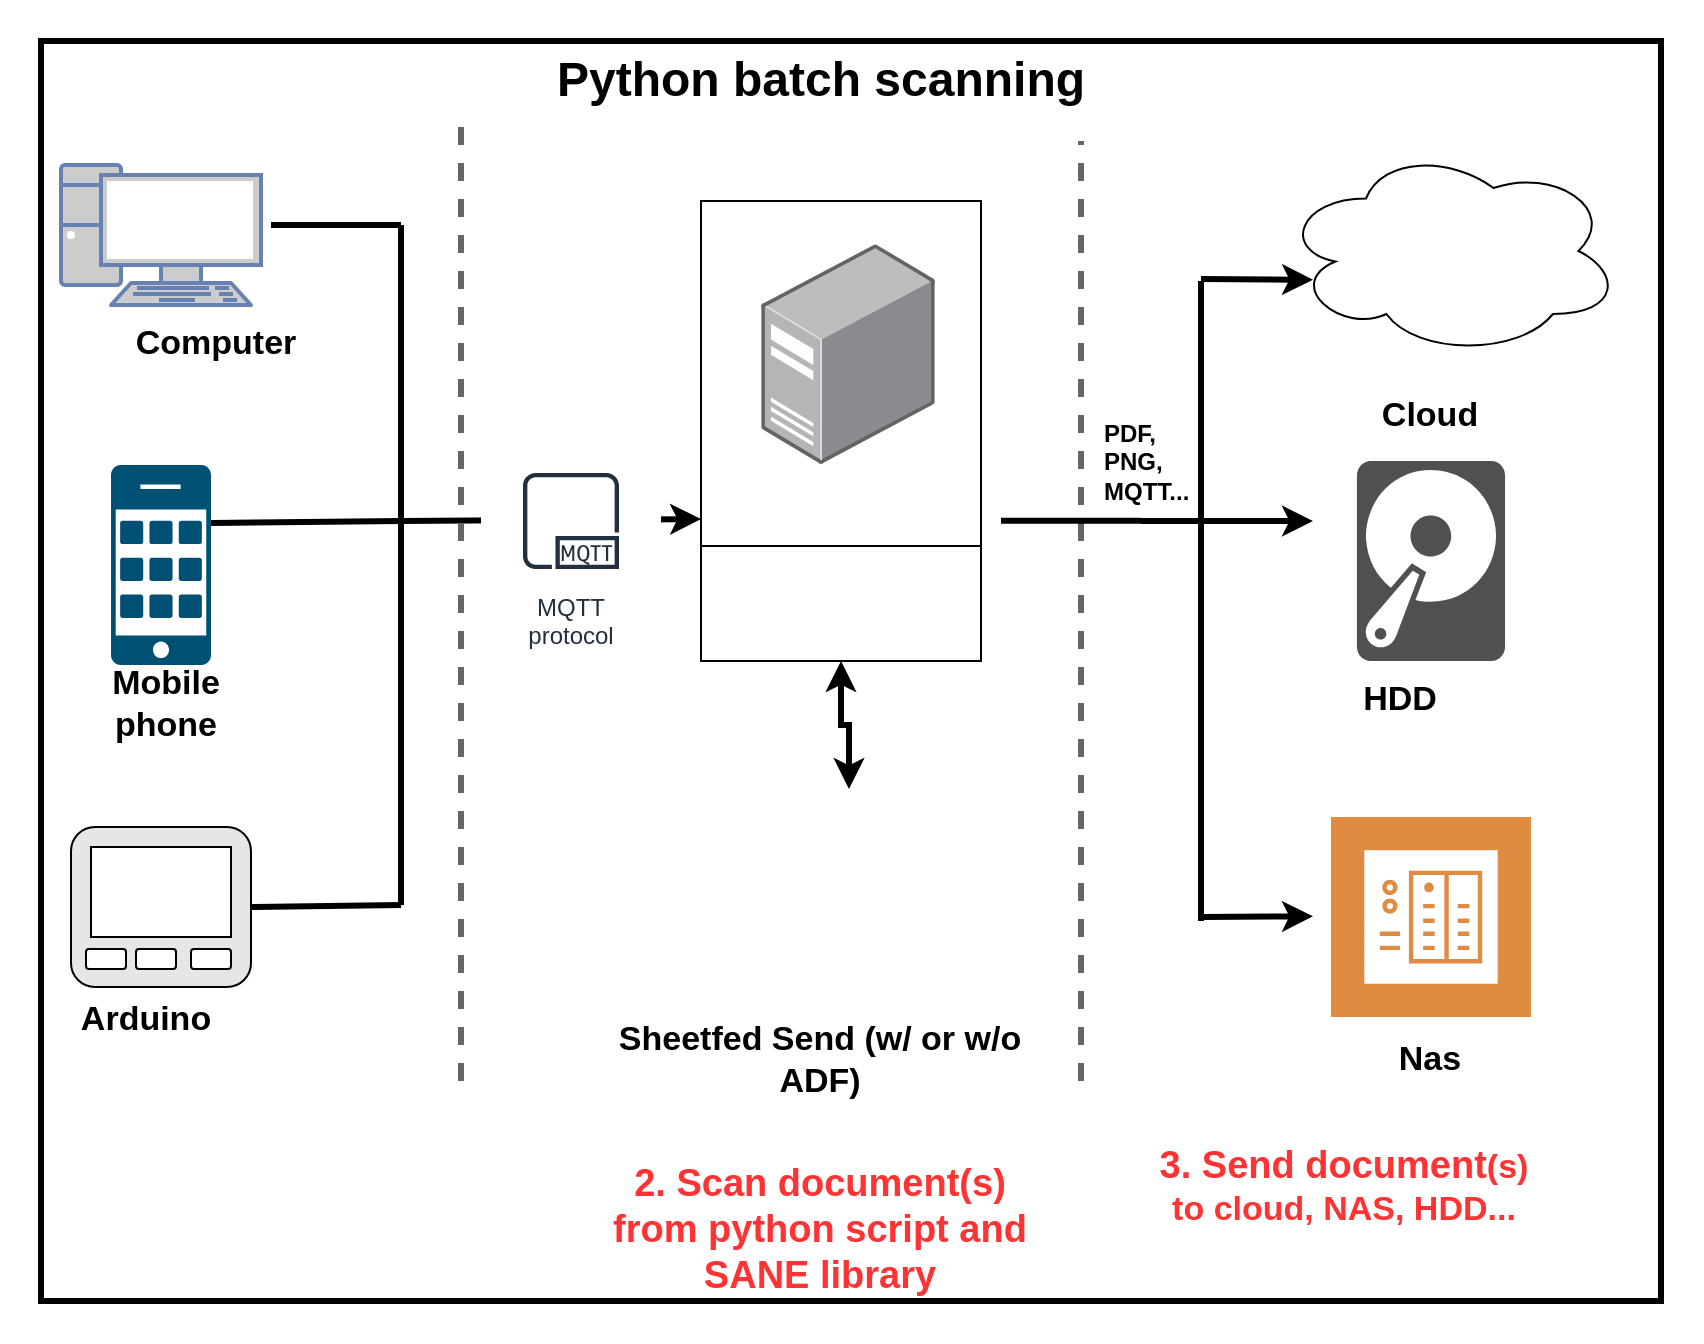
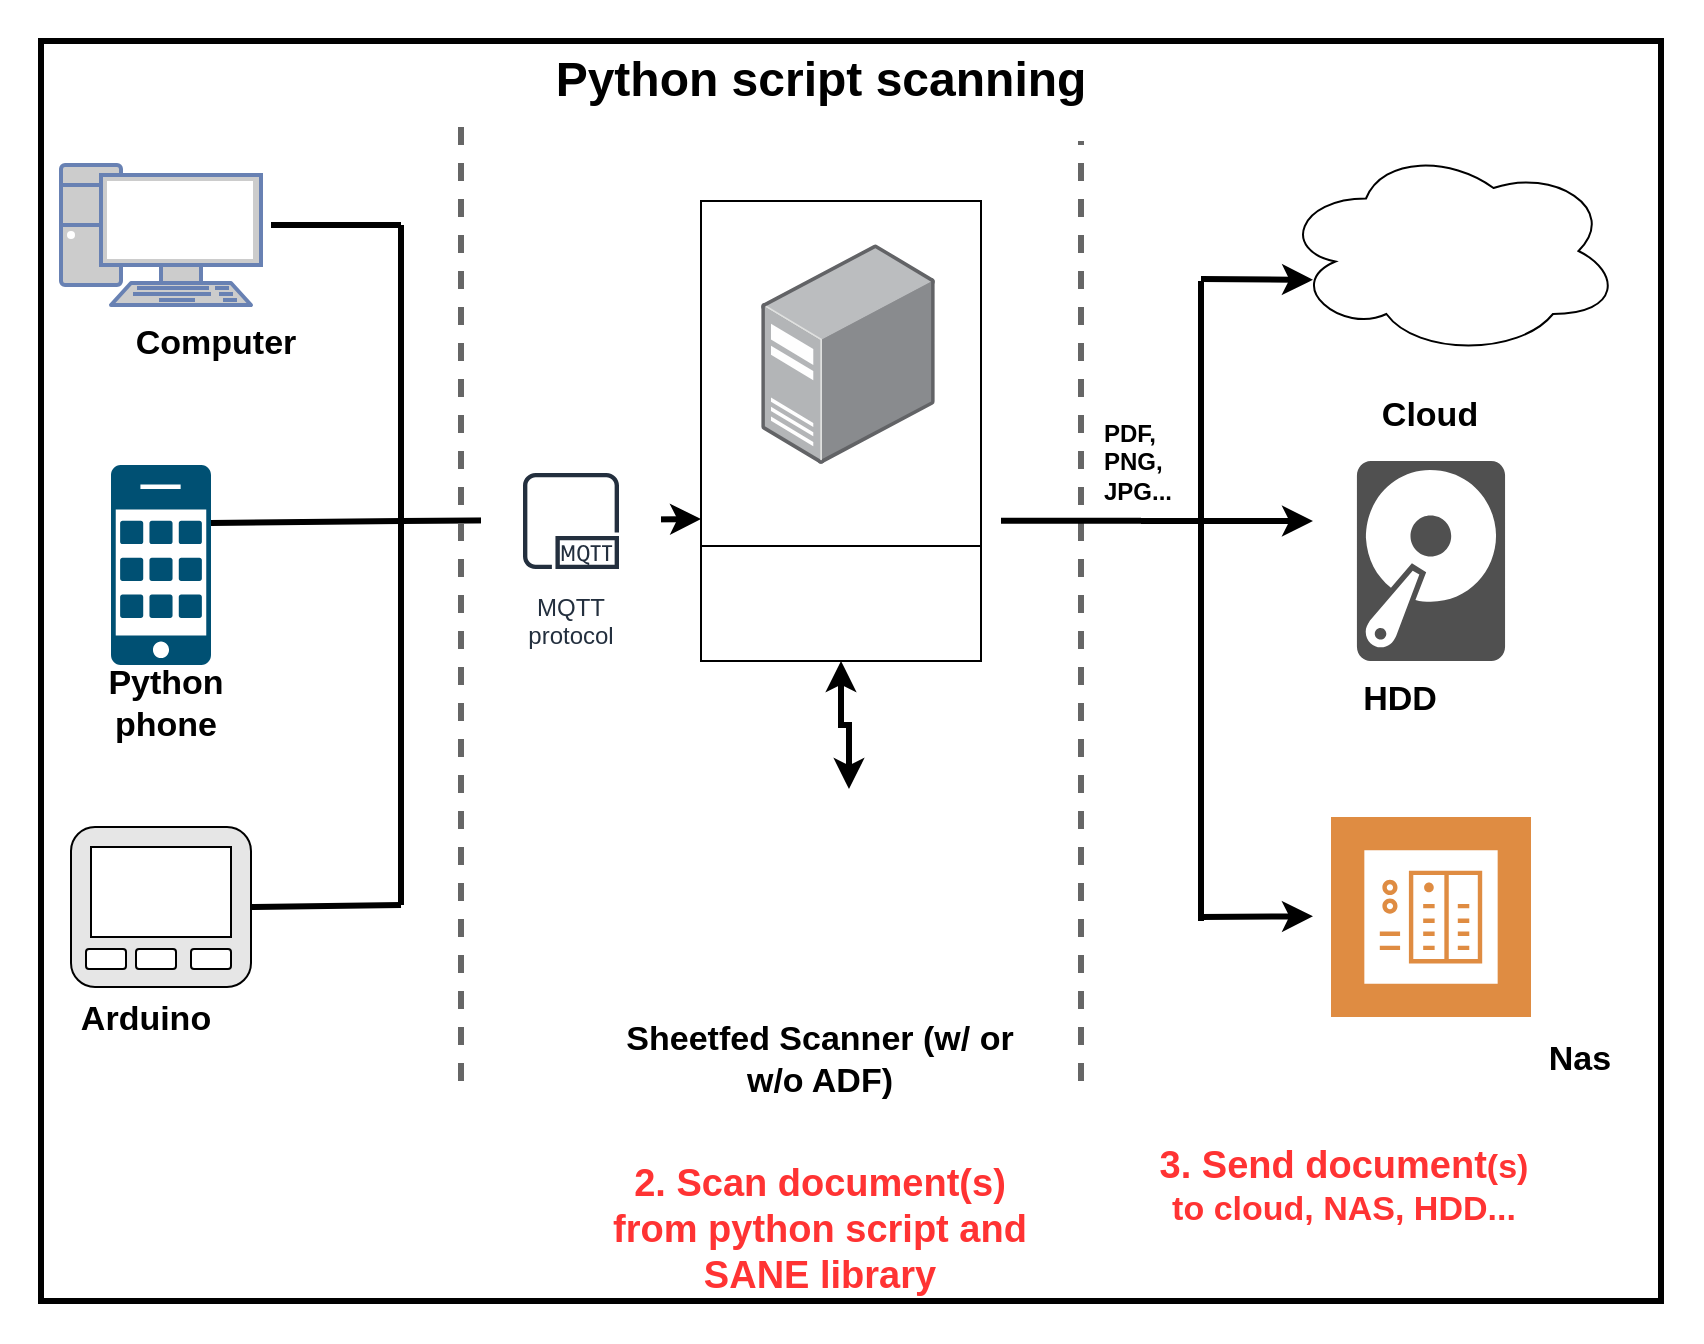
node "Python batch scanning": label "Python batch scanning" -> "Python script scanning"
node "PDF, PNG, MQTT...": label "PDF, PNG, MQTT..." -> "PDF, PNG, JPG..."
node "Mobile phone": label "Mobile phone" -> "Python phone"
node "Sheetfed Send (w/ or w/o ADF)": label "Sheetfed Send (w/ or w/o ADF)" -> "Sheetfed Scanner (w/ or w/o ADF)"
node "Nas": moved (1431, 1061) -> (1581, 1061)
